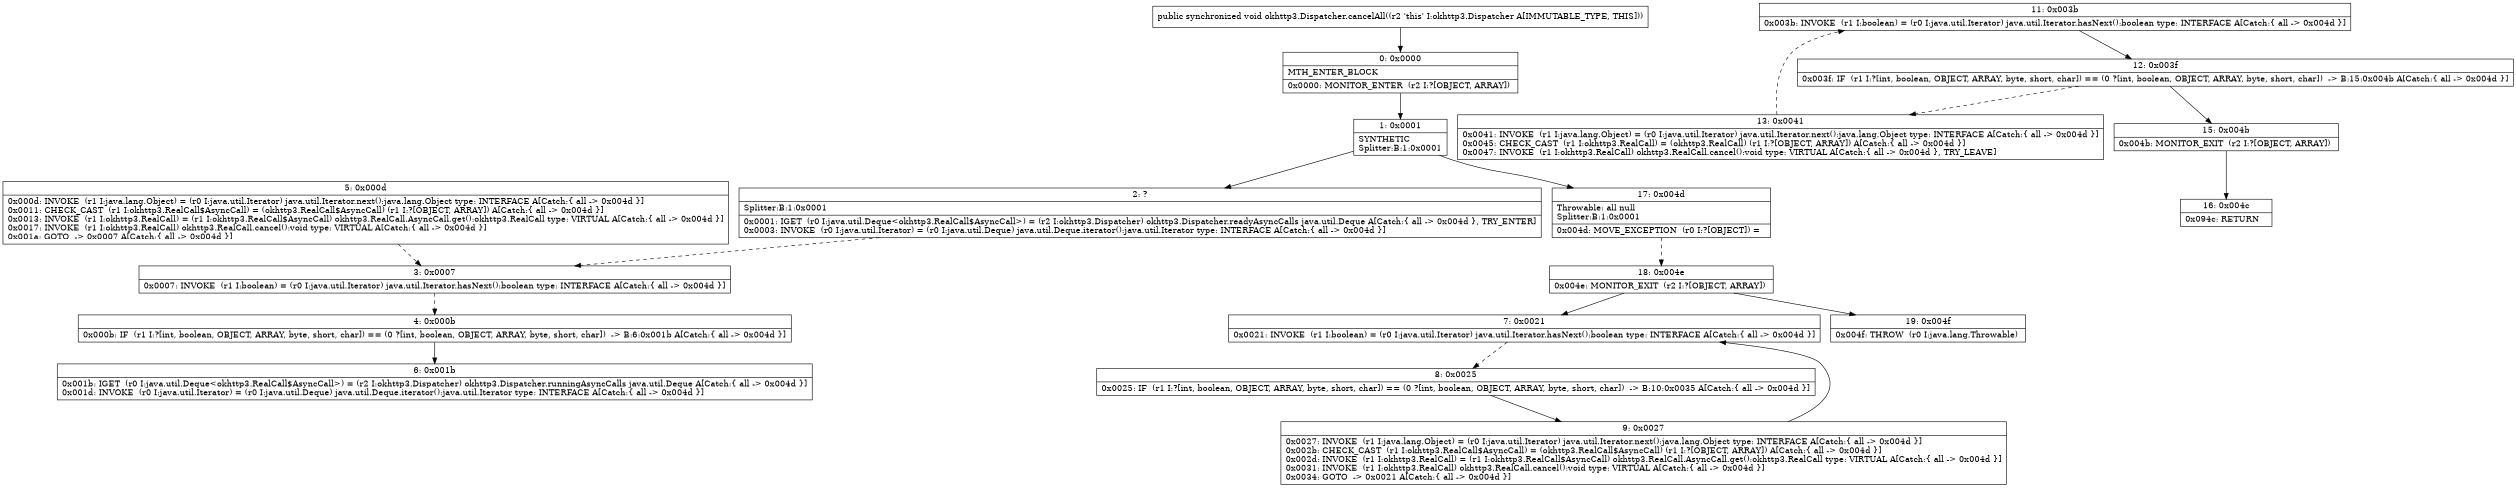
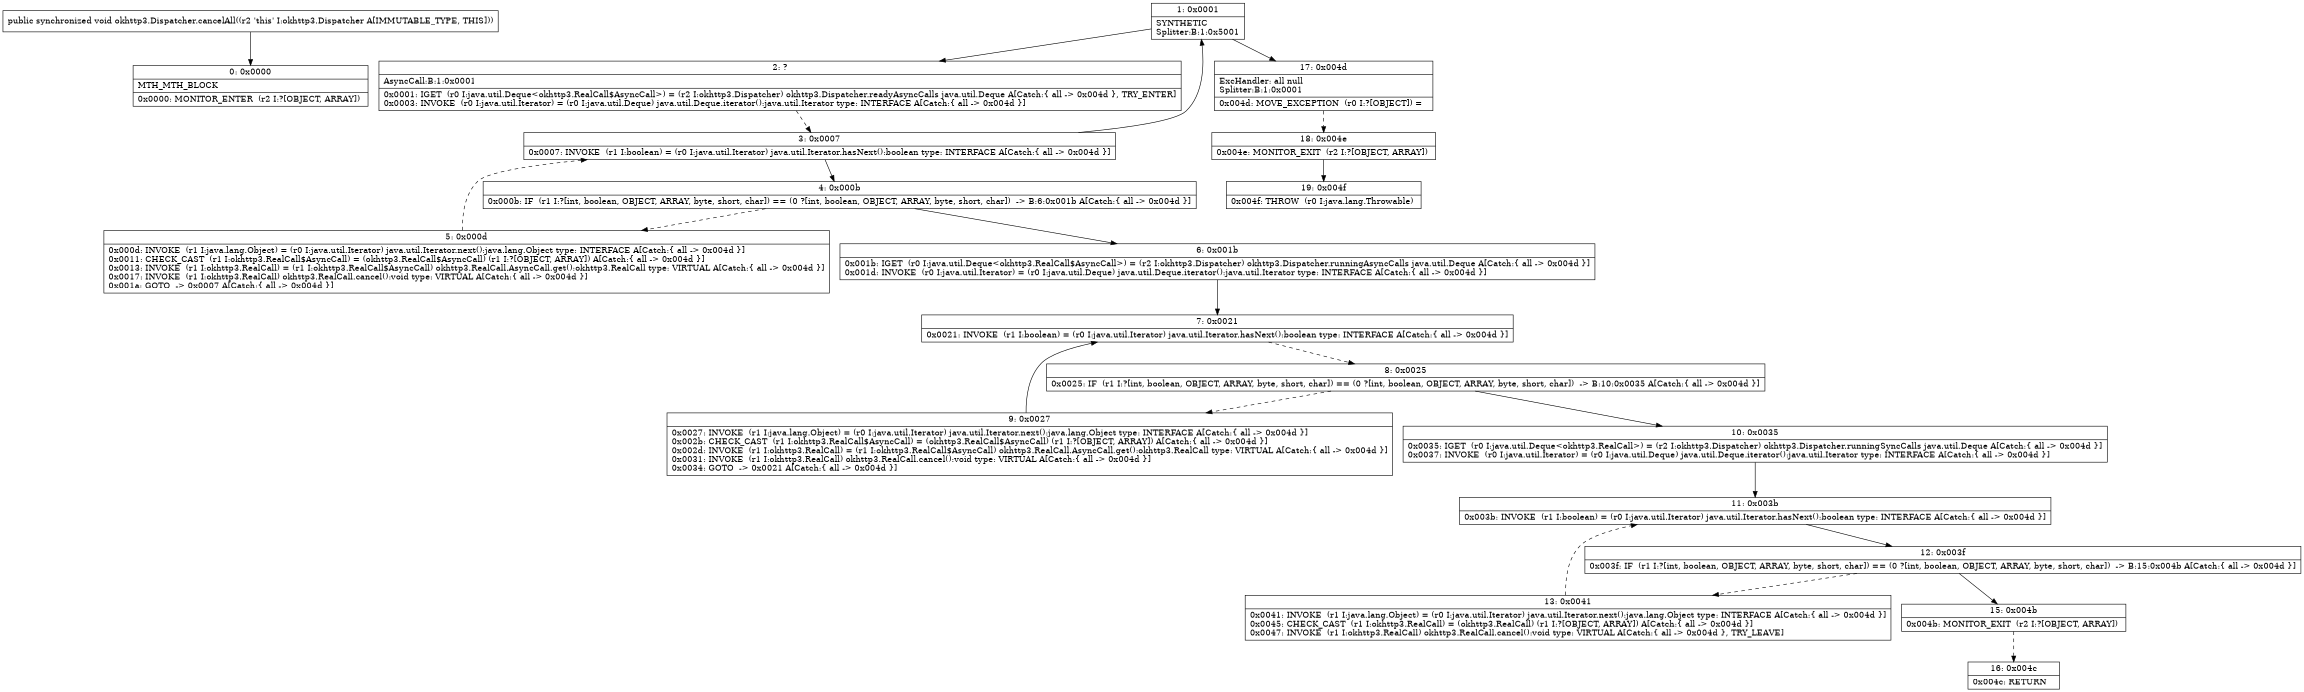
node "0: 0x0000": text "MTH_ENTER_BLOCK" -> "MTH_MTH_BLOCK"
edge "0: 0x0000" -> "1: 0x0001": now "3: 0x0007" -> "1: 0x0001"
node "1: 0x0001": text "Splitter:B:1:0x0001" -> "Splitter:B:1:0x5001"
edge "15: 0x004b" -> "16: 0x004c": style solid -> dashed
node "2: ?": text "Splitter:B:1:0x0001" -> "AsyncCall:B:1:0x0001"
node "17: 0x004d": text "Throwable: all null" -> "ExcHandler: all null"
edge "4: 0x000b" -> "5: 0x000d": added
node "16: 0x004c": text "0x094c: RETURN" -> "0x004c: RETURN"
edge "3: 0x0007" -> "4: 0x000b": style dashed -> solid
edge "18: 0x004e" -> "7: 0x0021": now "6: 0x001b" -> "7: 0x0021"
edge "8: 0x0025" -> "9: 0x0027": style solid -> dashed
node "10: 0x0035": added
